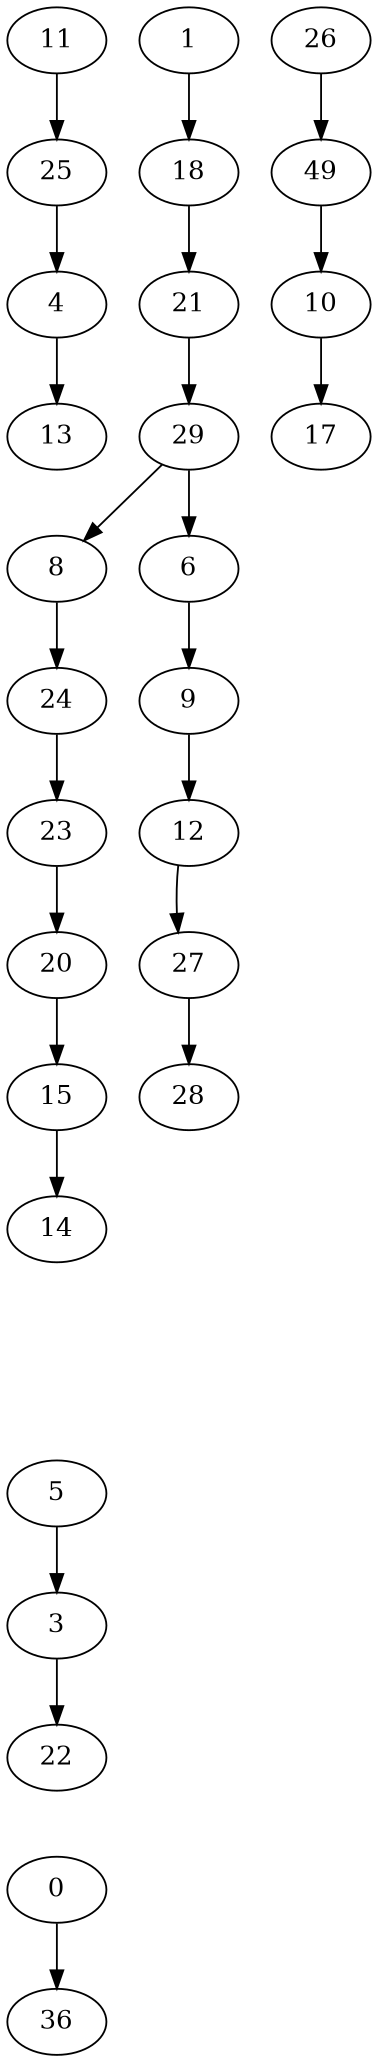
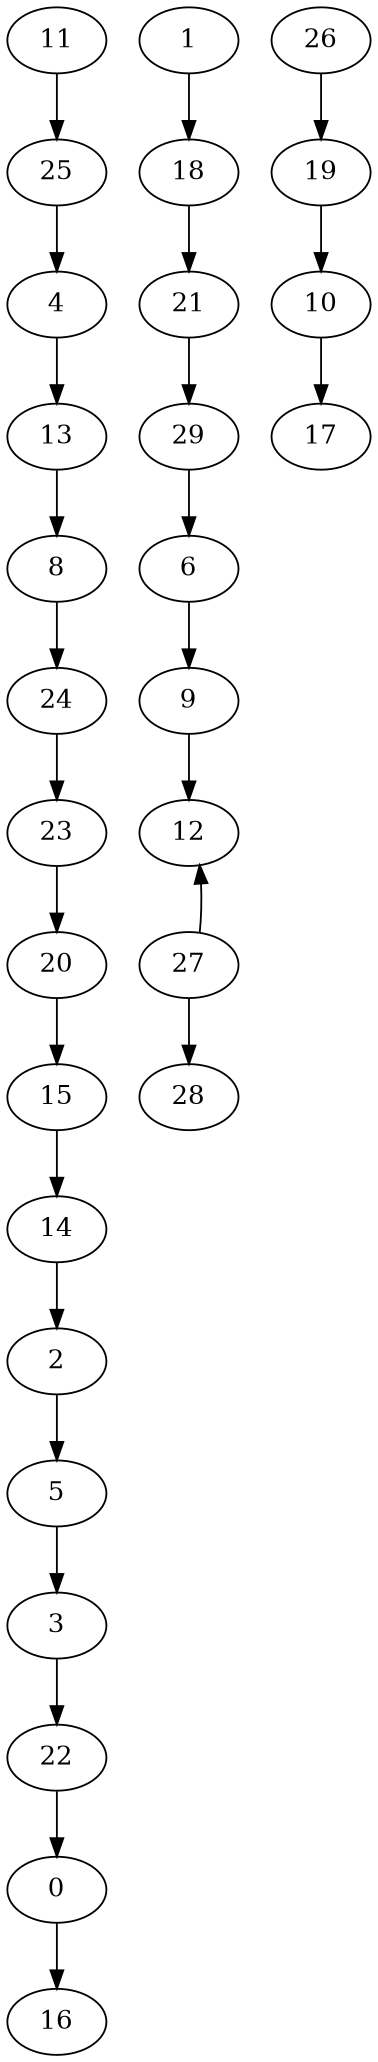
node "49": label "49" -> "19"
edge "29" -> "8": now "13" -> "8"
edge "12" -> "27": reversed
node "2": added
edge "22" -> "0": added
node "36": label "36" -> "16"
